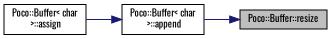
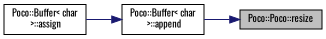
node "Poco::Buffer::resize": label "Poco::Buffer::resize" -> "Poco::Poco::resize"
